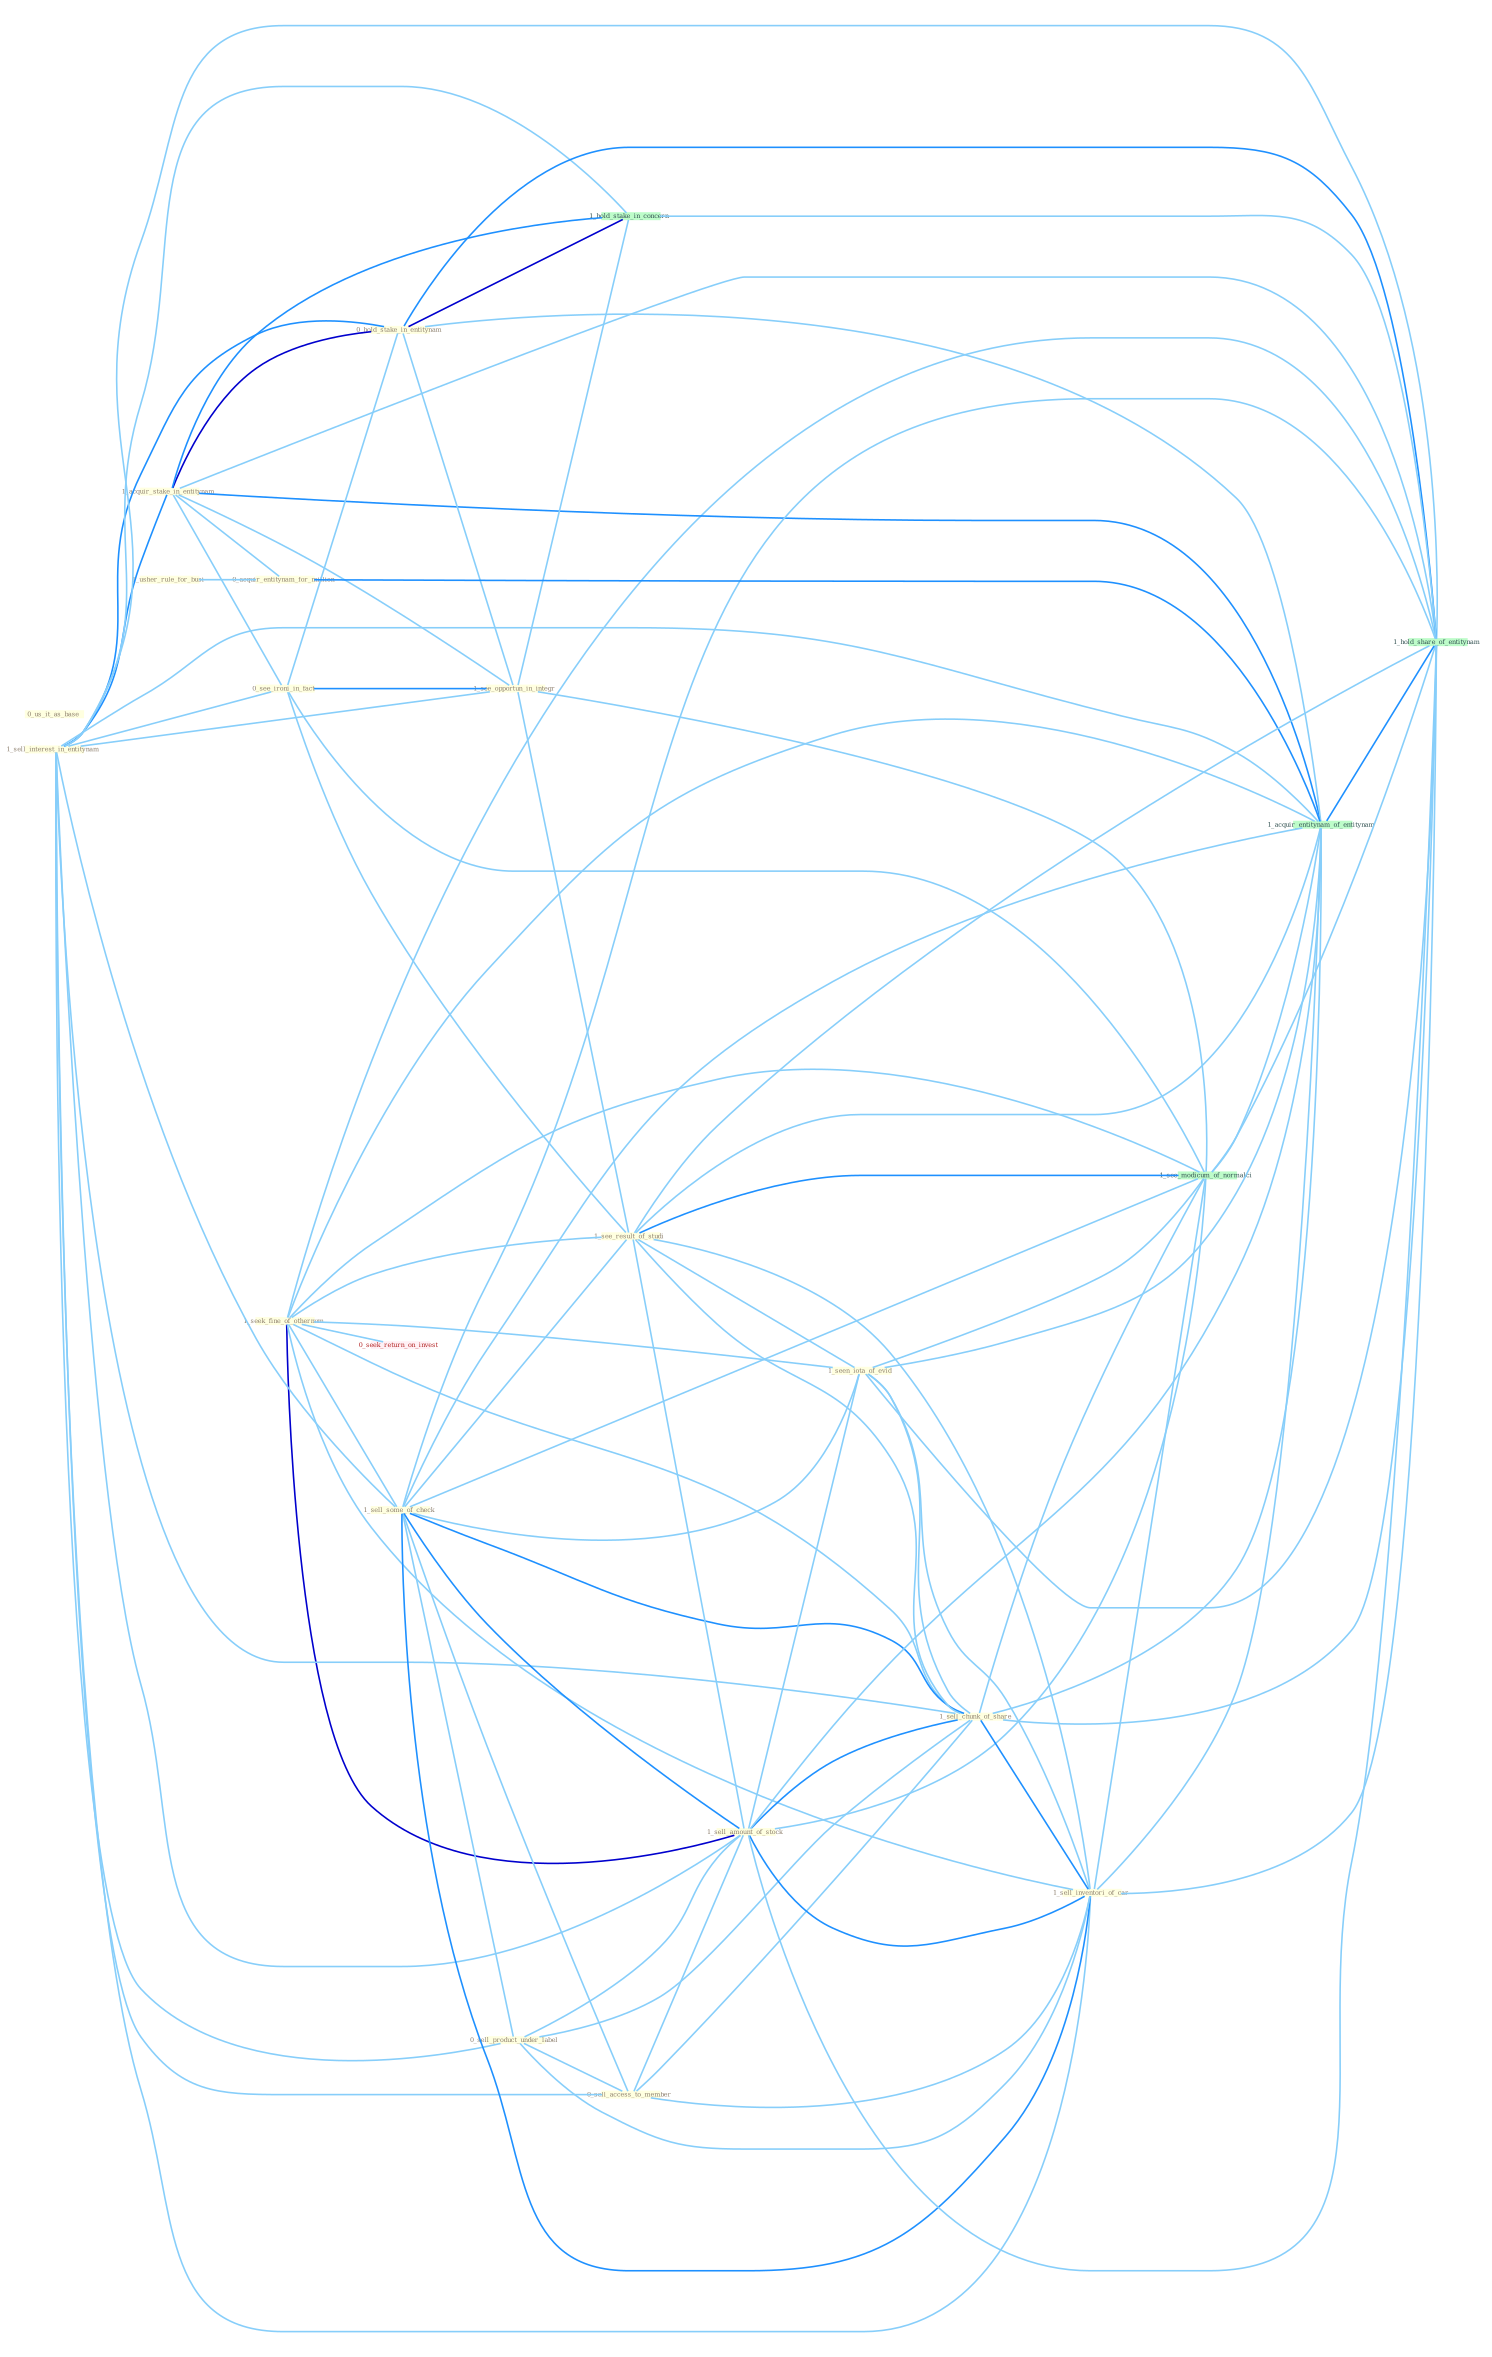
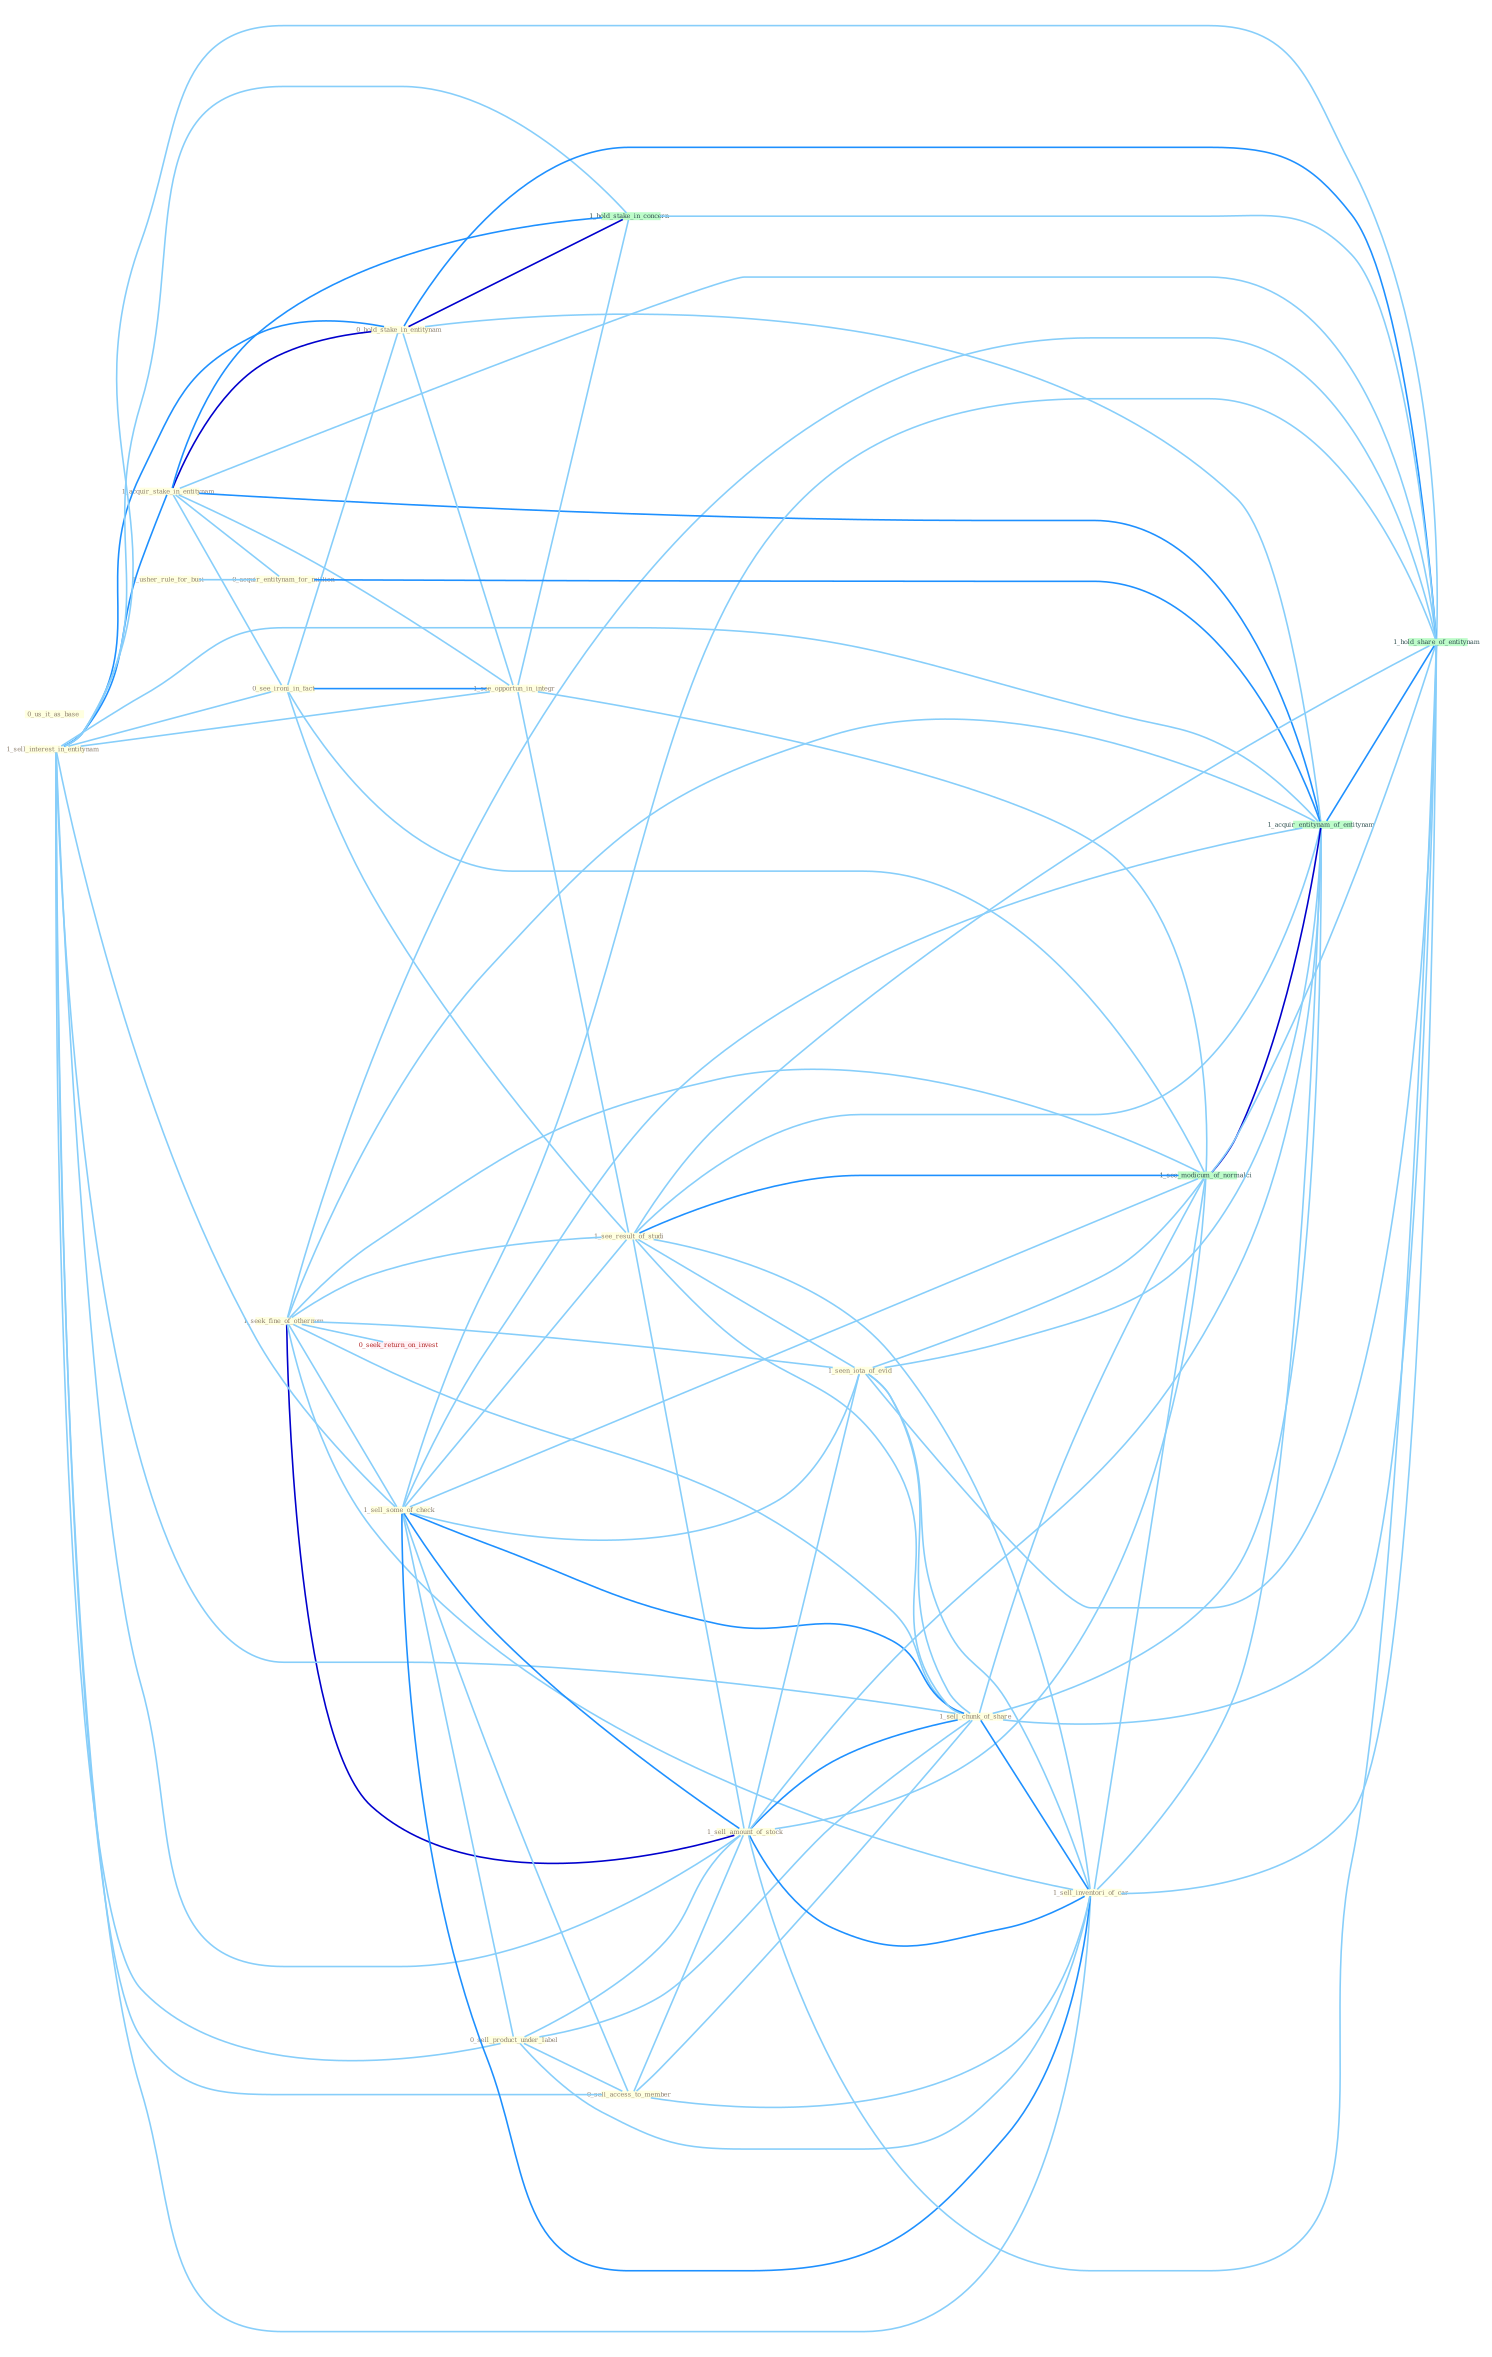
edge "1_acquir_entitynam_of_entitynam" -- "1_see_modicum_of_normalci": color #87cefa -> #0000cd
